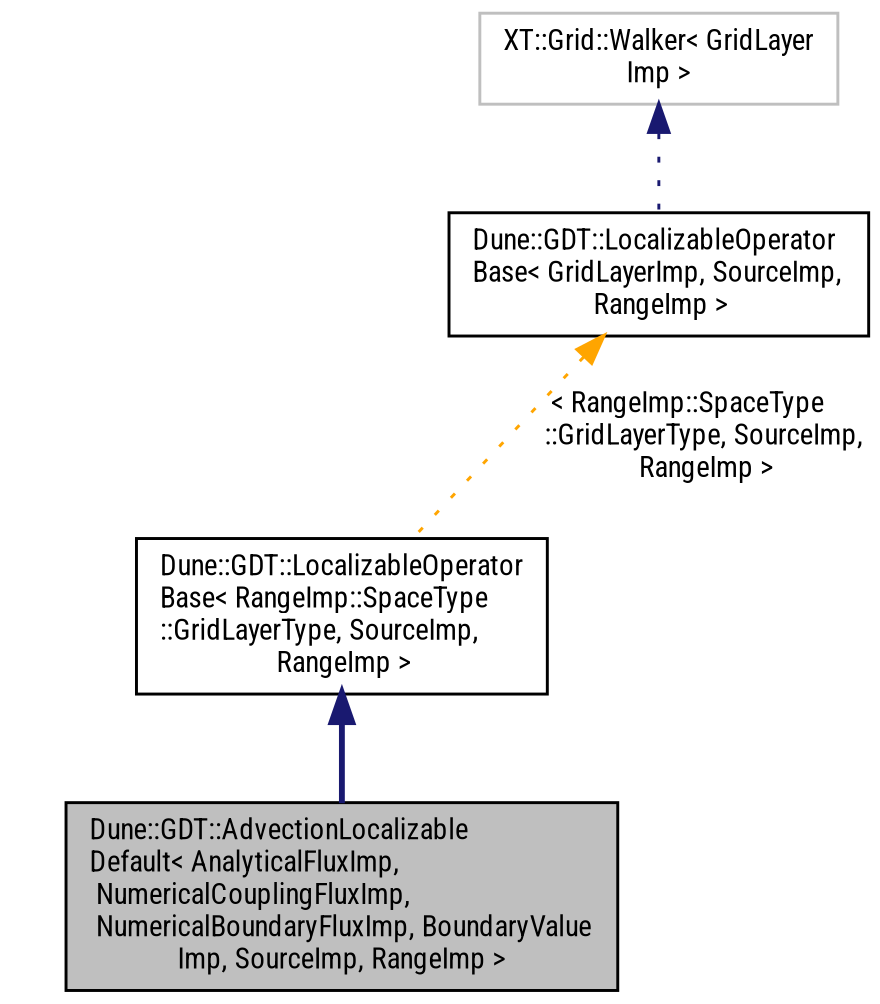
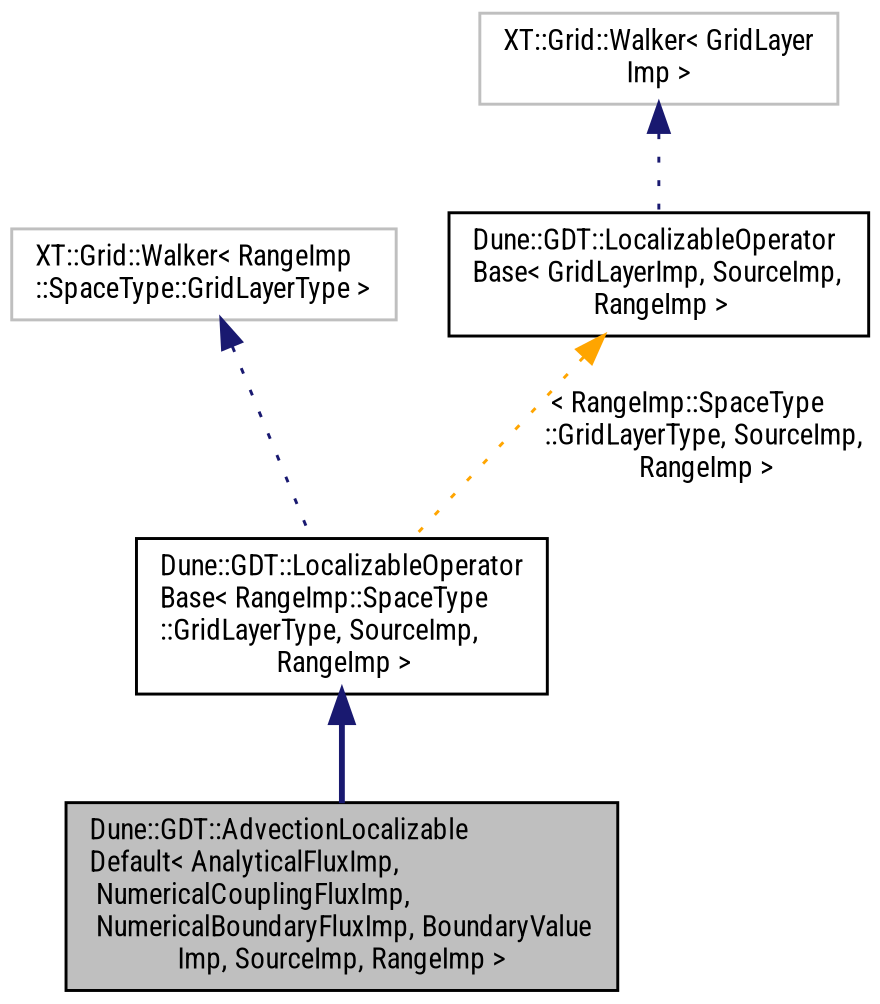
node "XT::Grid::Walker< RangeImp ::SpaceType::GridLayerType >": added
